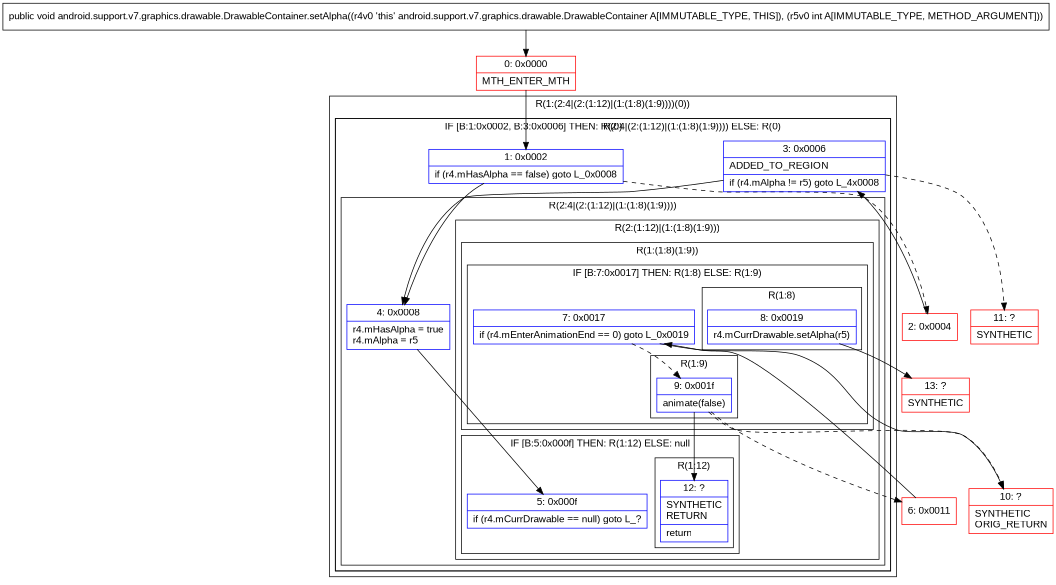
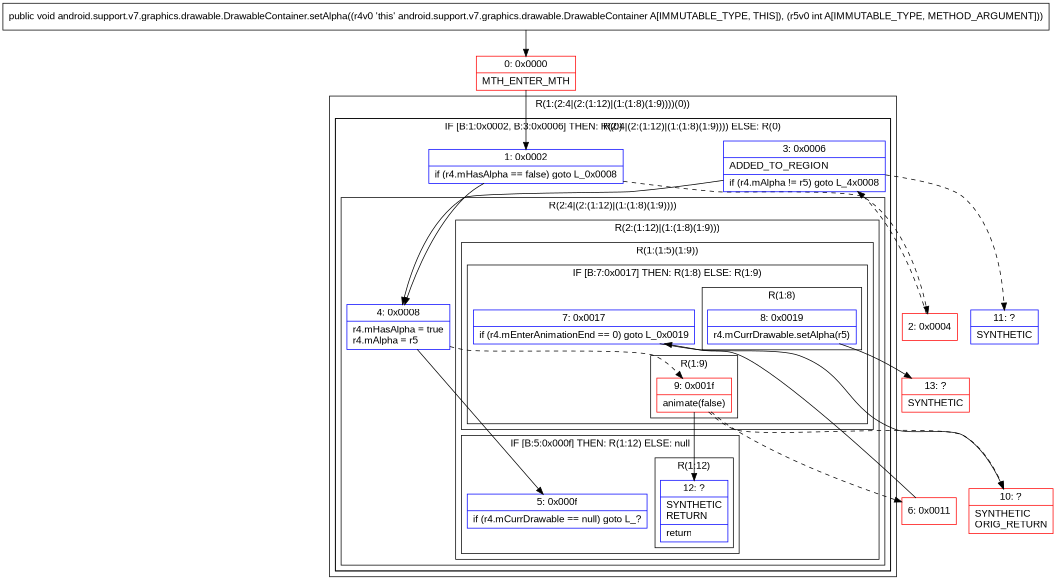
cluster "R(1:(1:8)(1:9))": label "R(1:(1:8)(1:9))" -> "R(1:(1:5)(1:9))"
edge "2: 0x0004" -> "3: 0x0006": style solid -> dashed
node "11: ?": color red -> blue
edge "7: 0x0017" -> "9: 0x001f": now "4: 0x0008" -> "9: 0x001f"
node "9: 0x001f": color blue -> red
